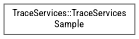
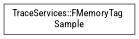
node "TraceServices::TraceServices Sample": label "TraceServices::TraceServices Sample" -> "TraceServices::FMemoryTag Sample"
